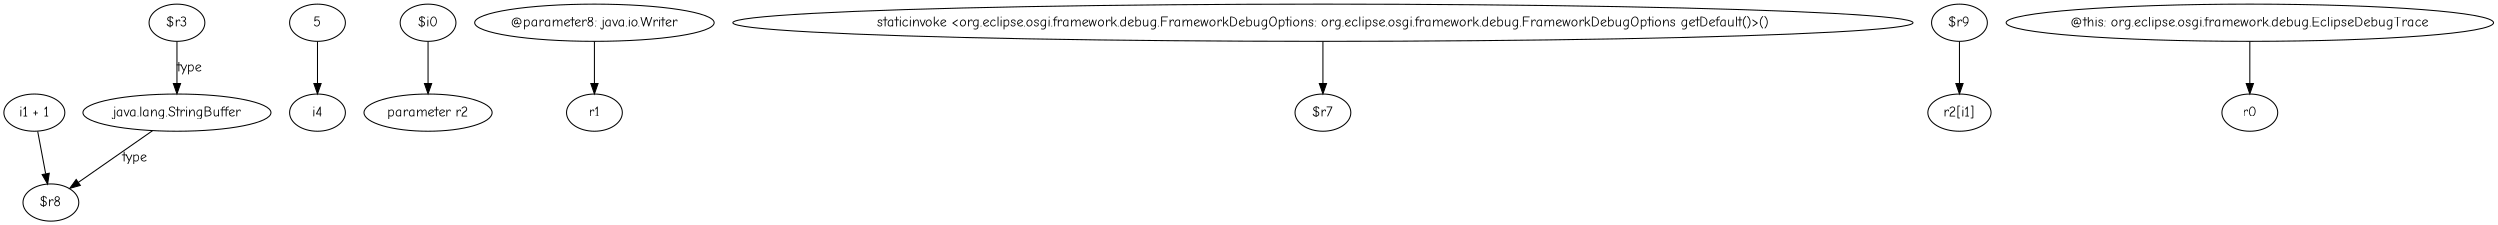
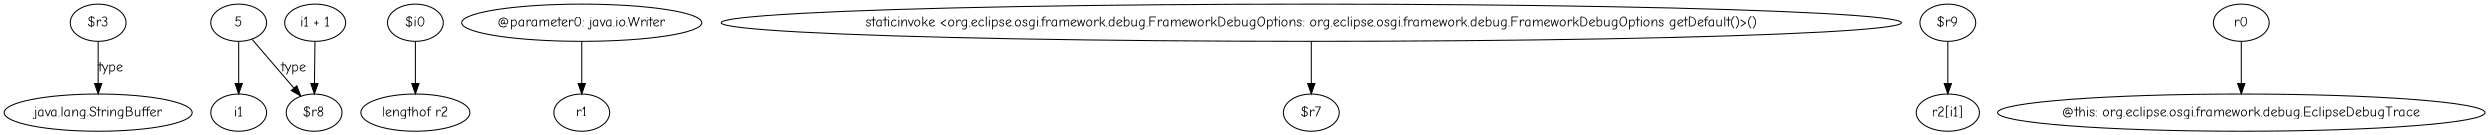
node "@parameter8: java.io.Writer": label "@parameter8: java.io.Writer" -> "@parameter0: java.io.Writer"
edge "@this: org.eclipse.osgi.framework.debug.EclipseDebugTrace" -> "r0": reversed
node "i4": label "i4" -> "i1"
node "parameter r2": label "parameter r2" -> "lengthof r2"
edge "java.lang.StringBuffer" -> "$r8": now "5" -> "$r8"
